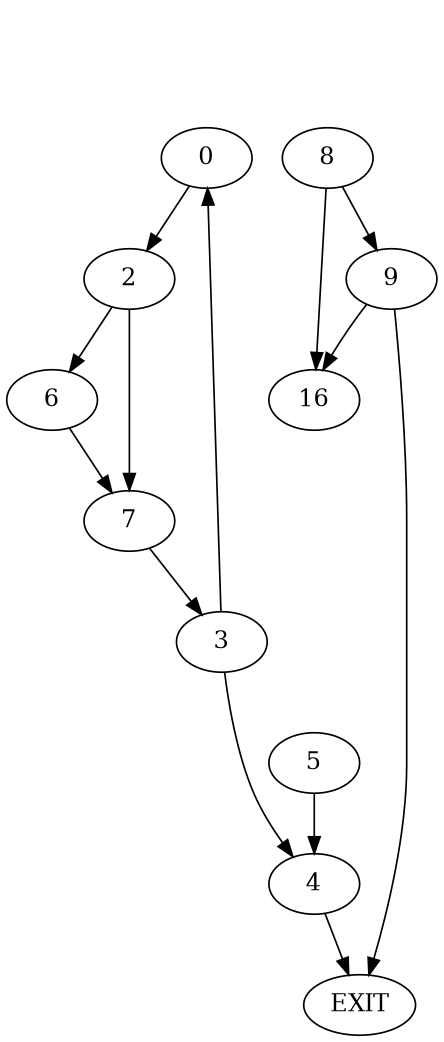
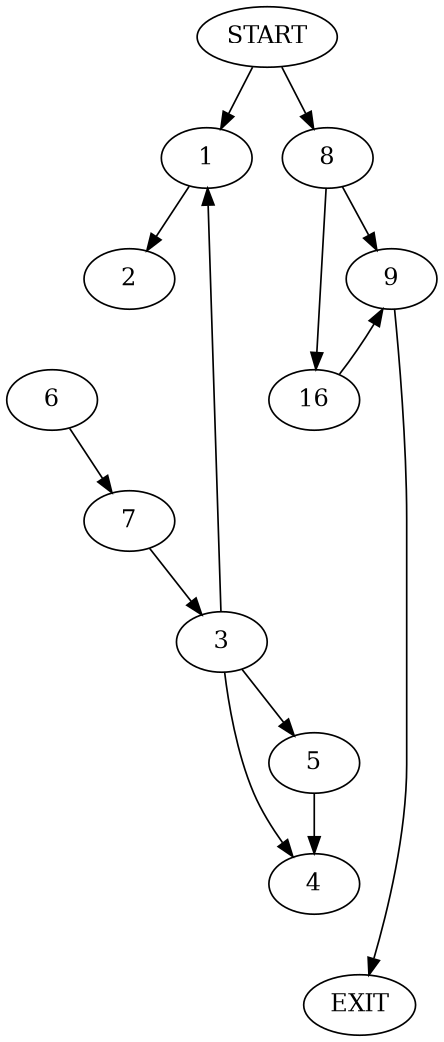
node "START": added
node "0": label "0" -> "1"
edge "9" -> "16": reversed
edge "2" -> "6": removed
edge "2" -> "7": removed
edge "3" -> "5": added
edge "4" -> "EXIT": removed
